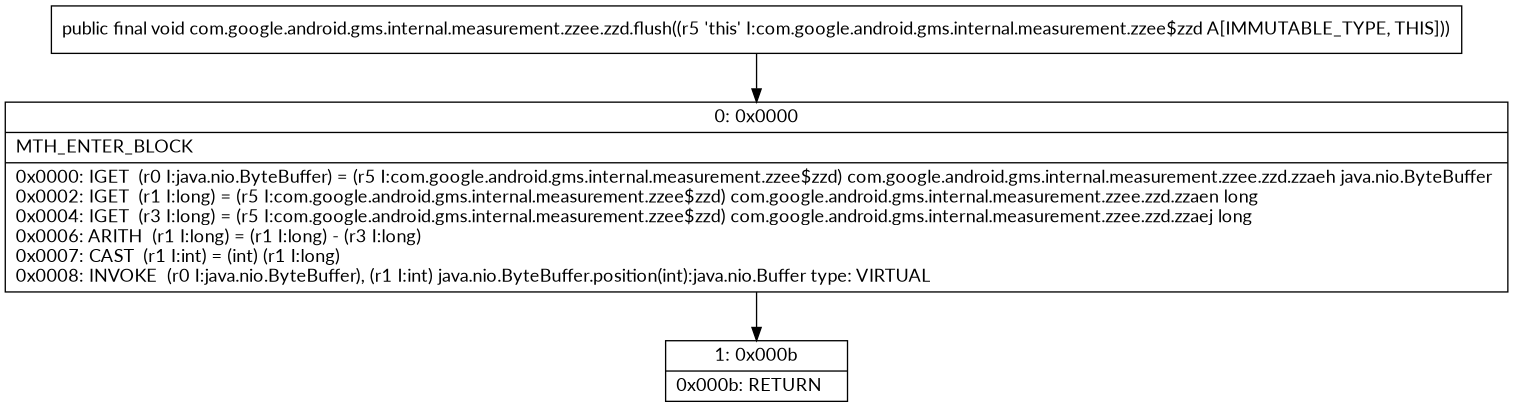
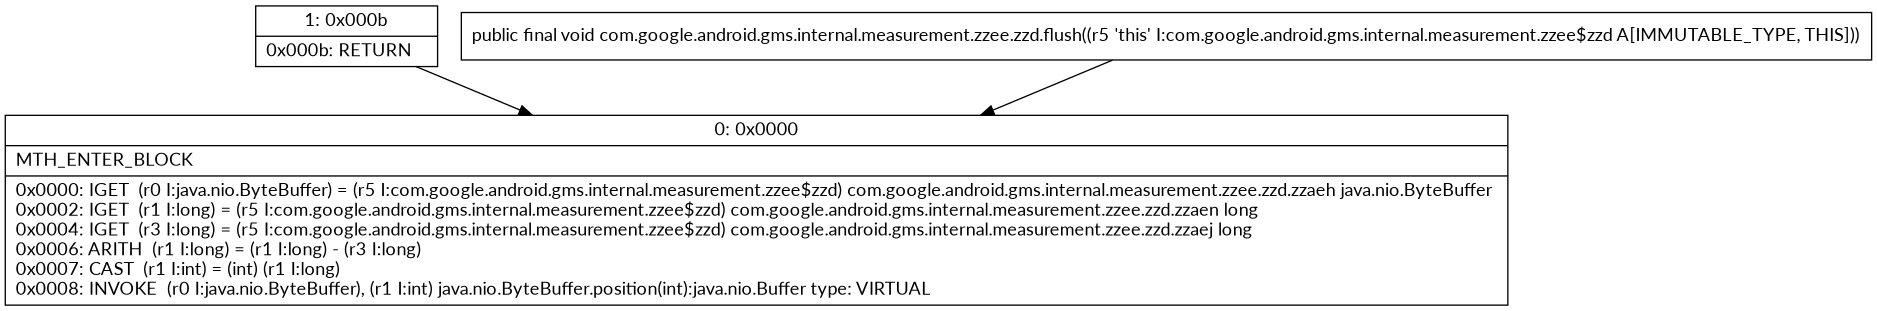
edge "0: 0x0000" -> "1: 0x000b": reversed
